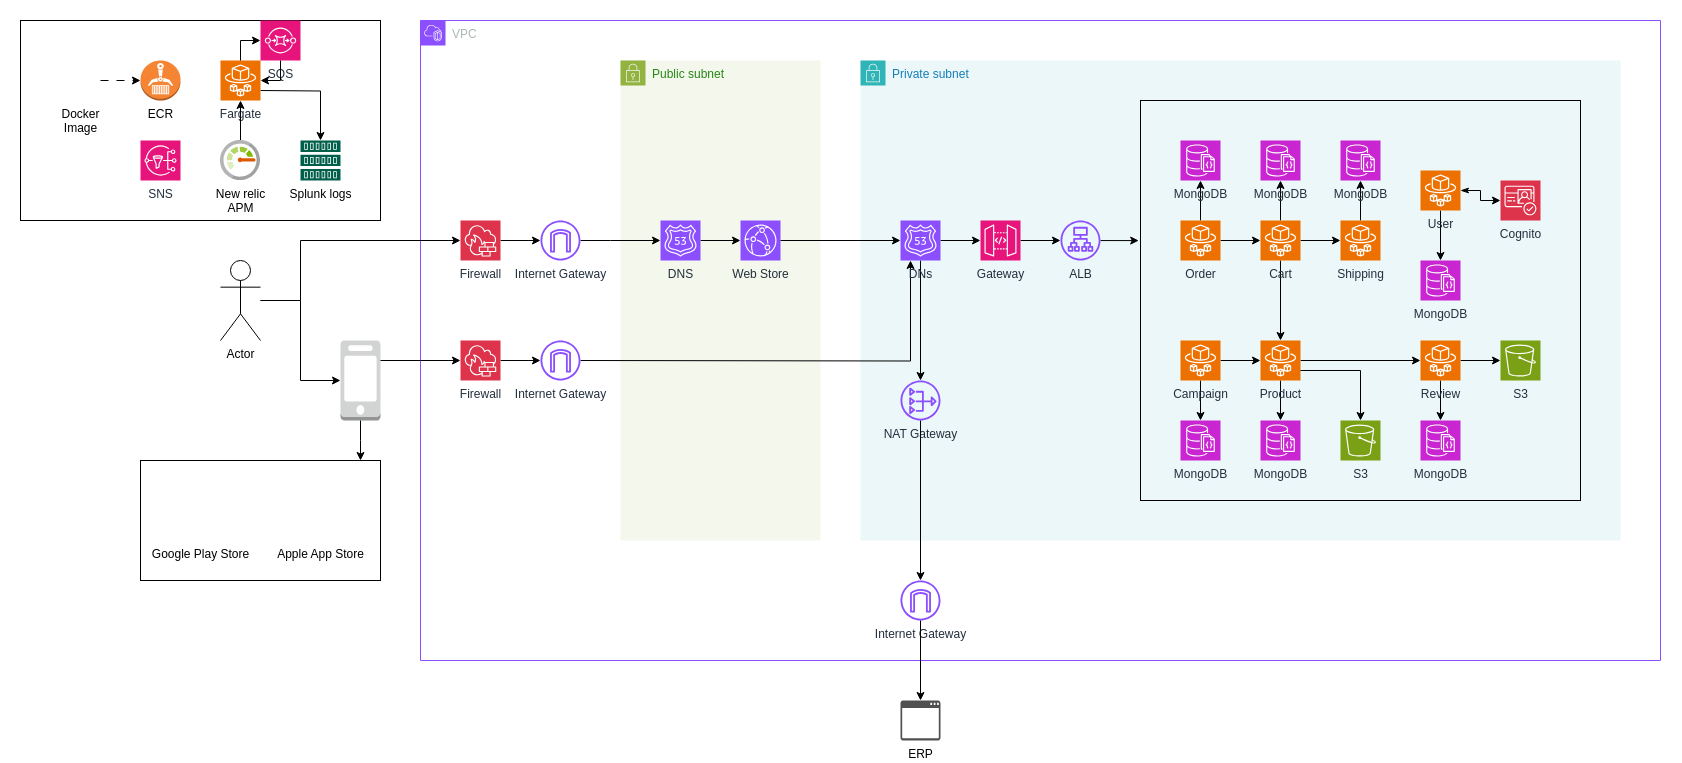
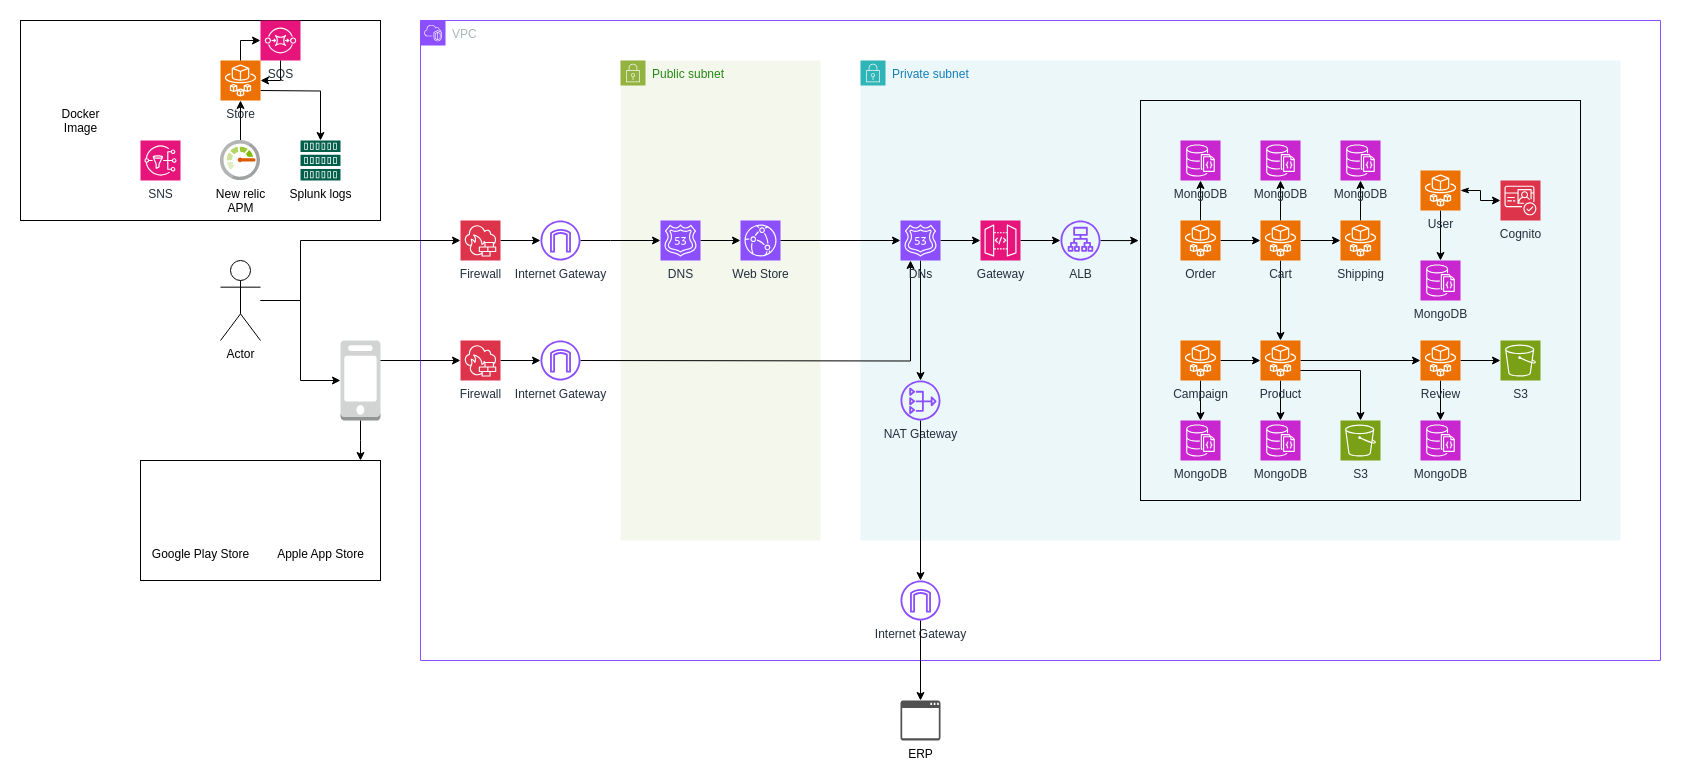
edge "Docker Image" -> "ECR": removed
node "ECR": removed
node "Fargate": label "Fargate" -> "Store"
